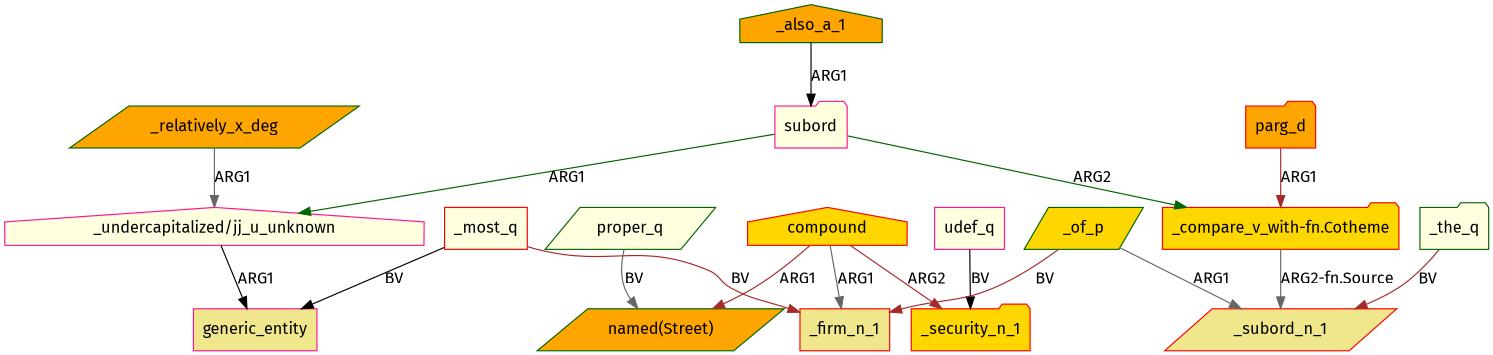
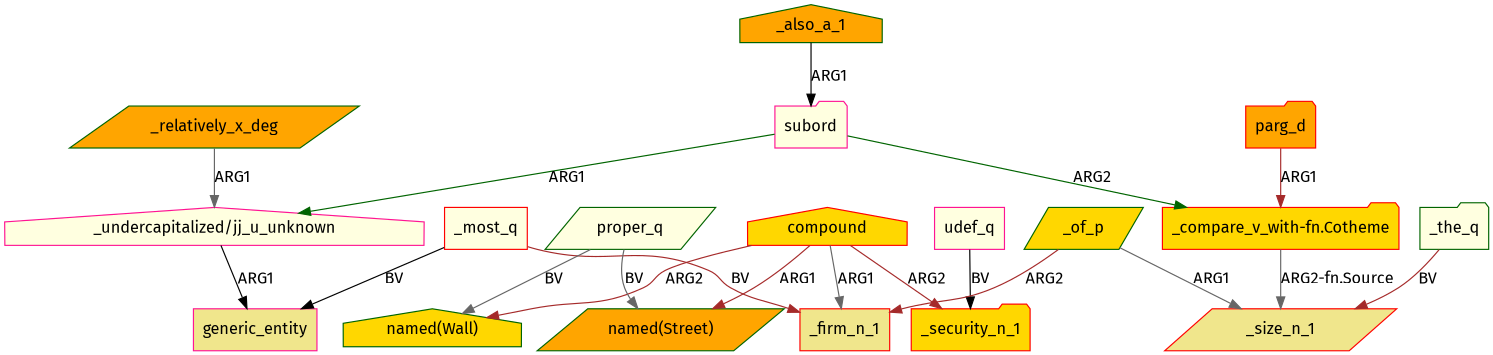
edge "_of_p" -> "_firm_n_1": label "BV" -> "ARG2"
node "named(Wall)": added
node "_subord_n_1": label "_subord_n_1" -> "_size_n_1"
